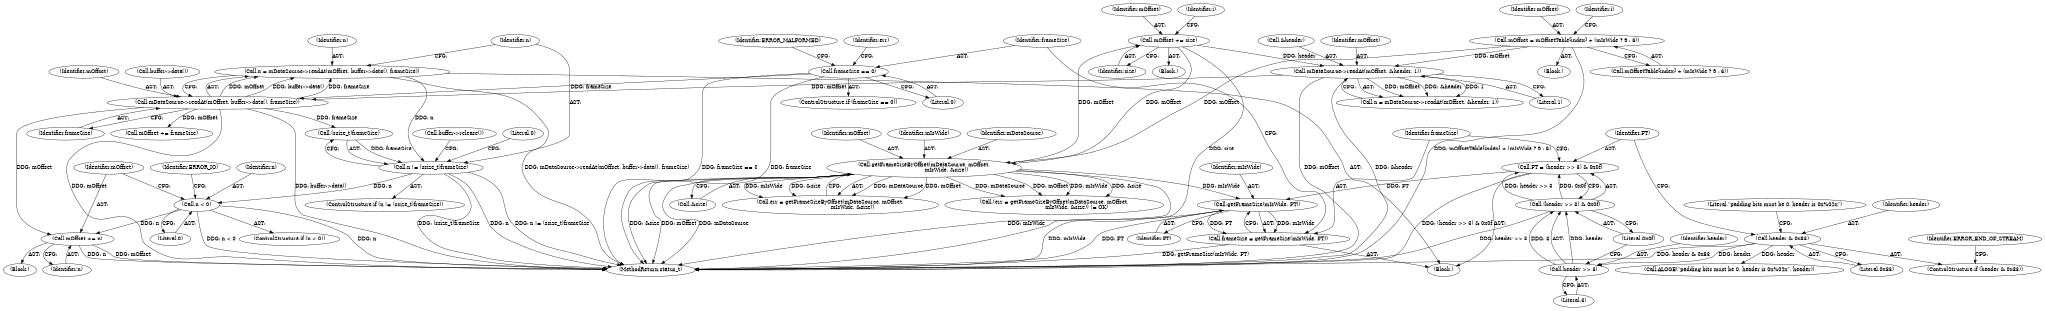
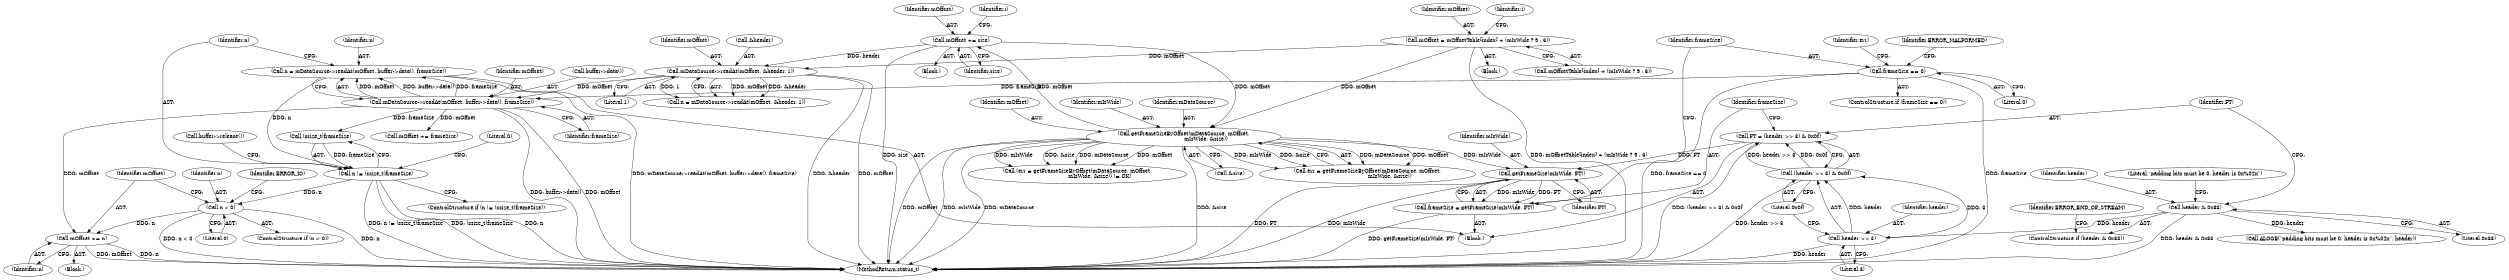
edge "(Call,n != (ssize_t)frameSize)" -> "(ControlStructure,if (n != (ssize_t)frameSize))": label "AST: " -> "CFG: "
edge "(Call,header >> 3)" -> "(MethodReturn,status_t)": added, label "DDG: header"
